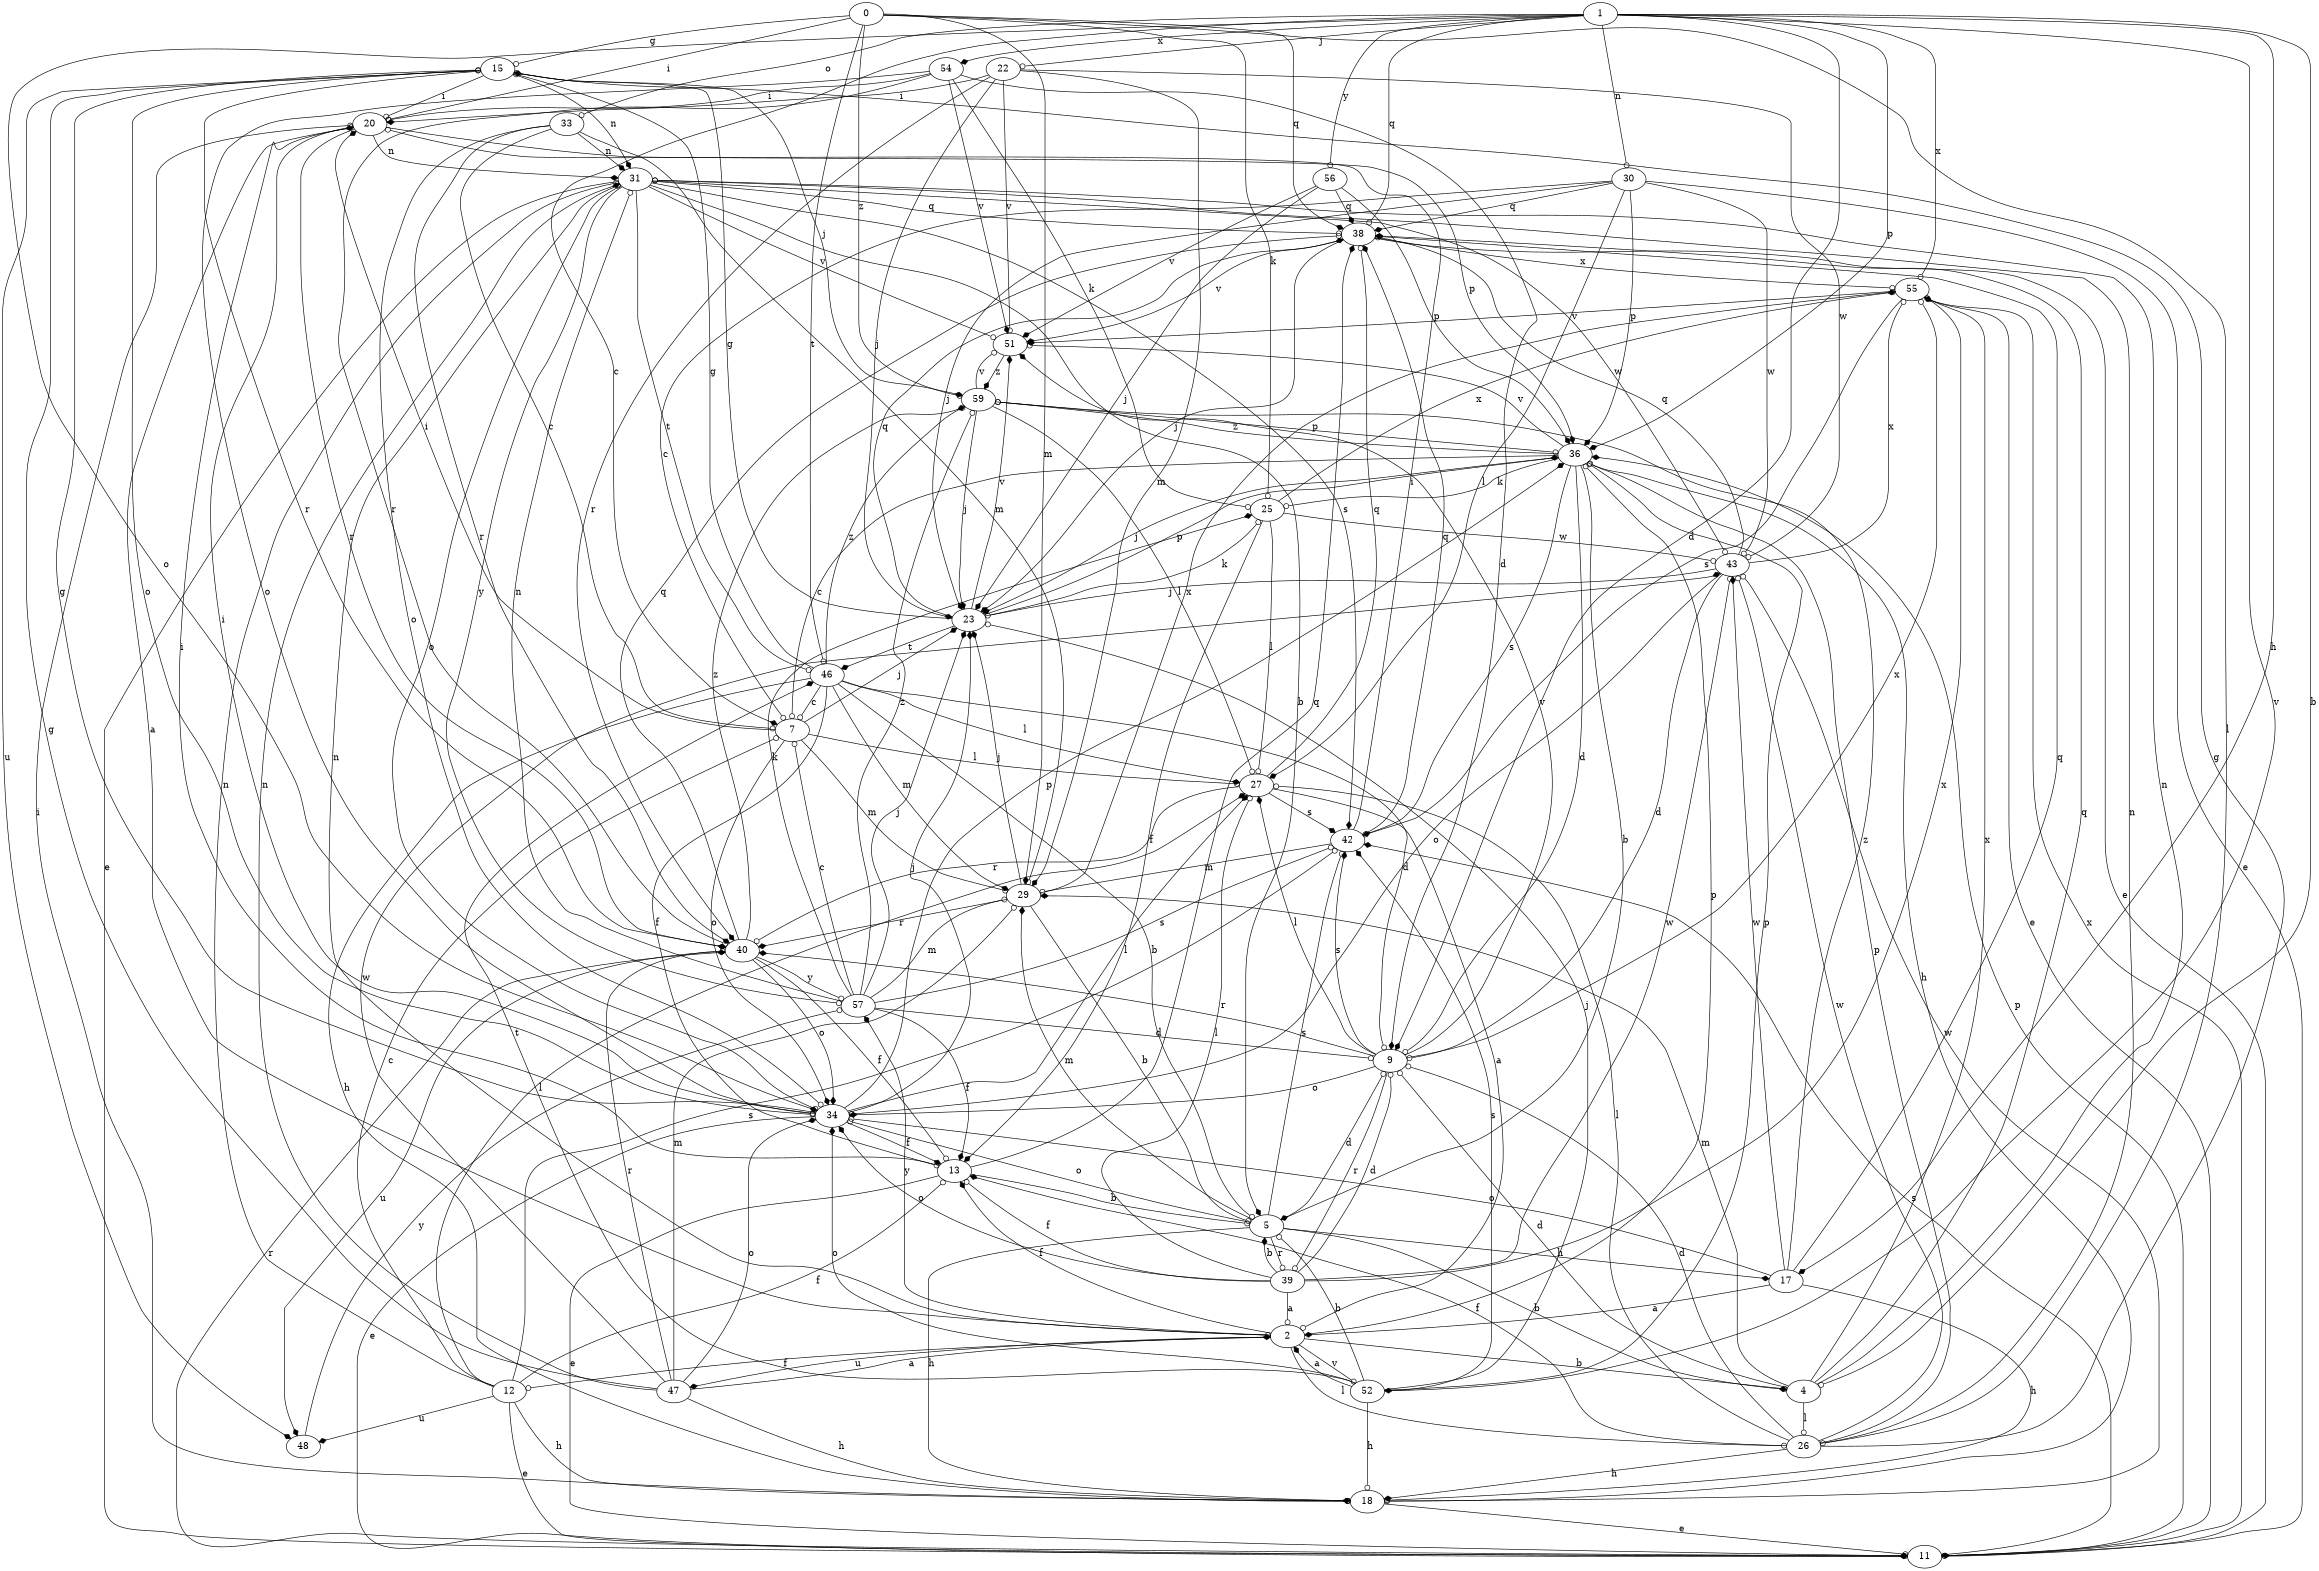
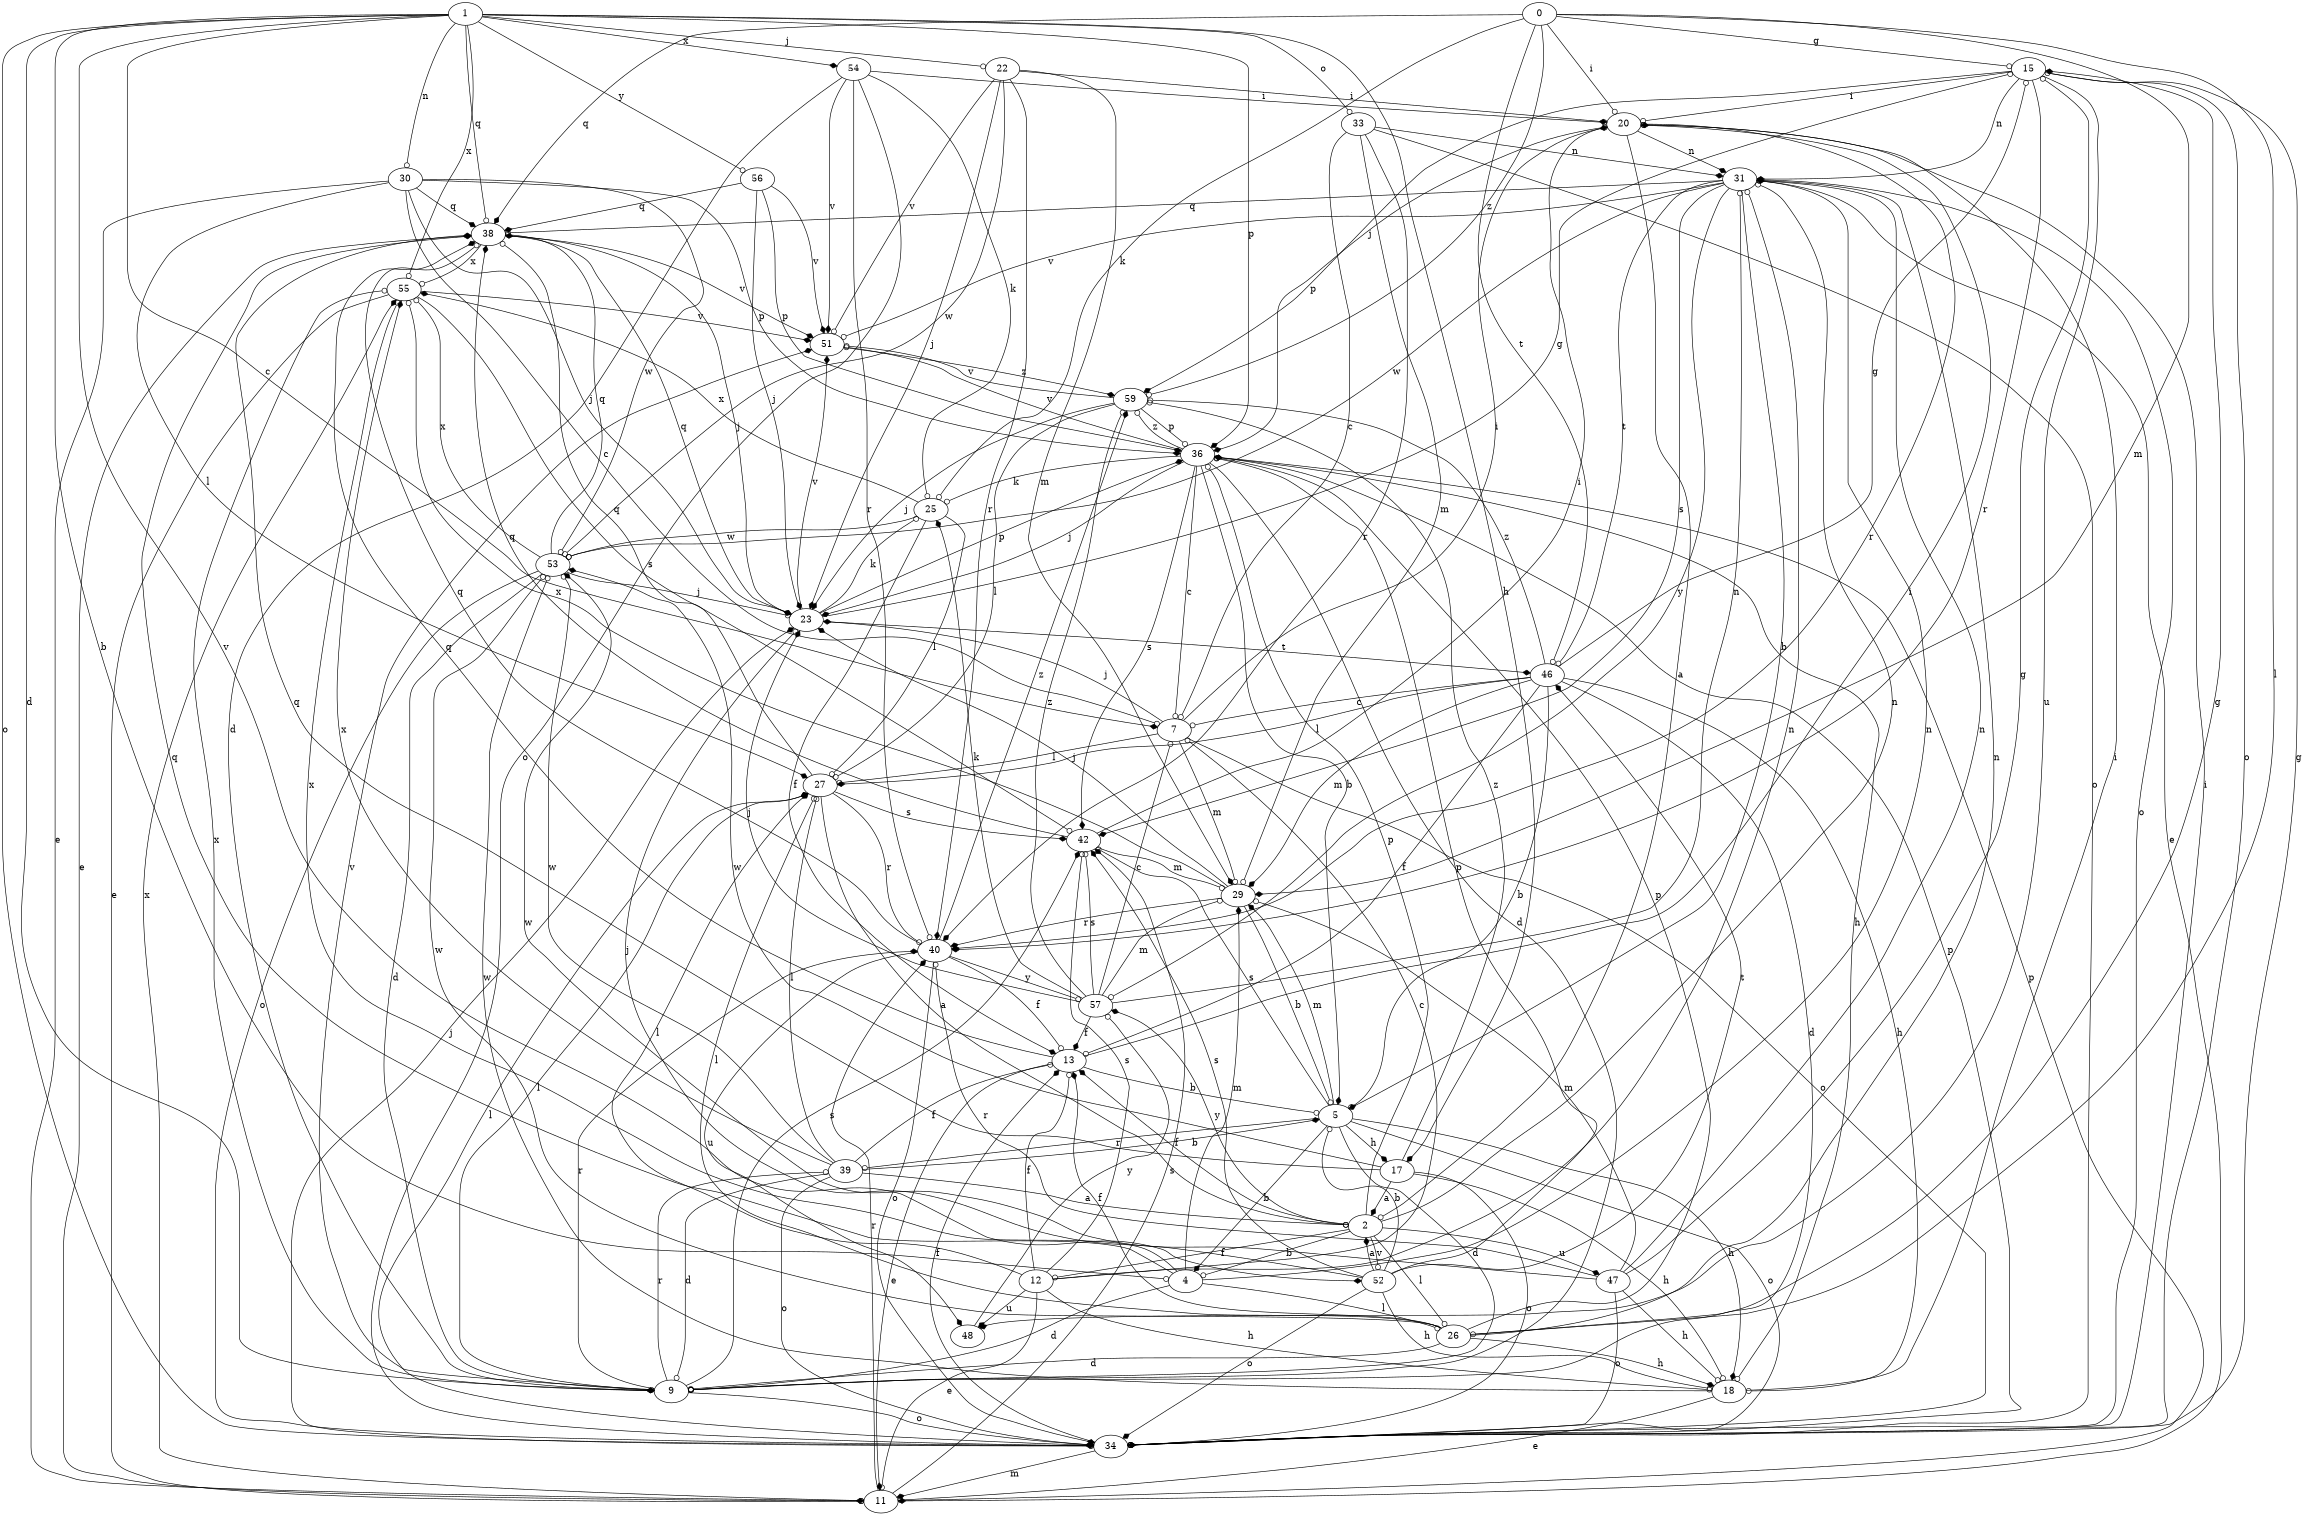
node "43": label "43" -> "53"
edge "57" -> "9": removed, label "d"
edge "34" -> "11": label "e" -> "m"
edge "47" -> "2": removed, label "a"
